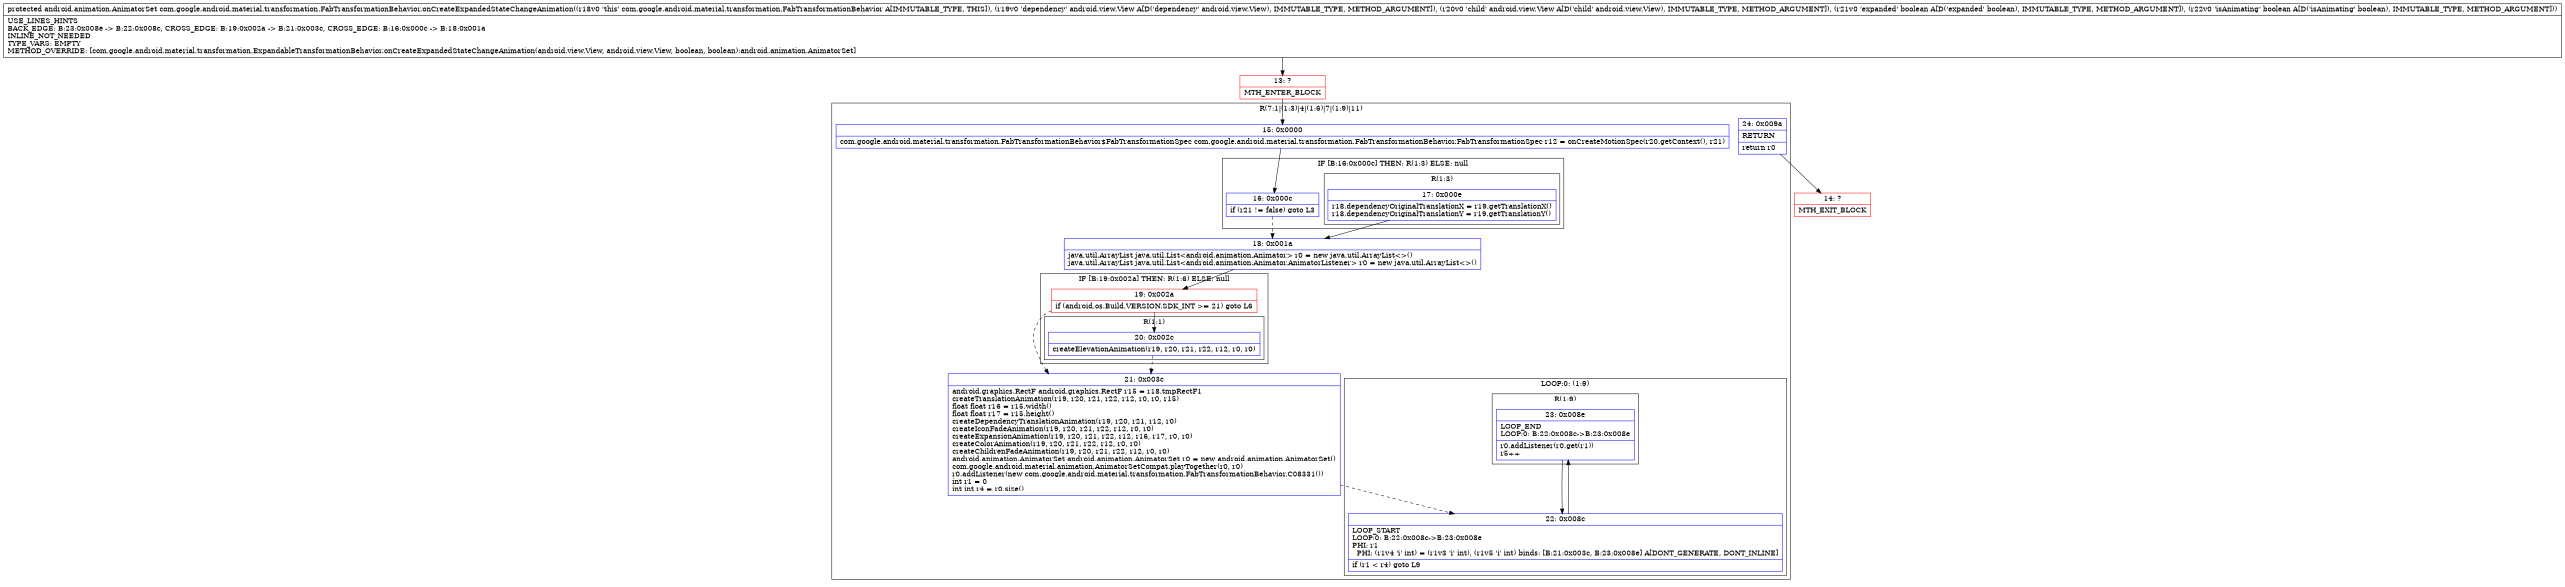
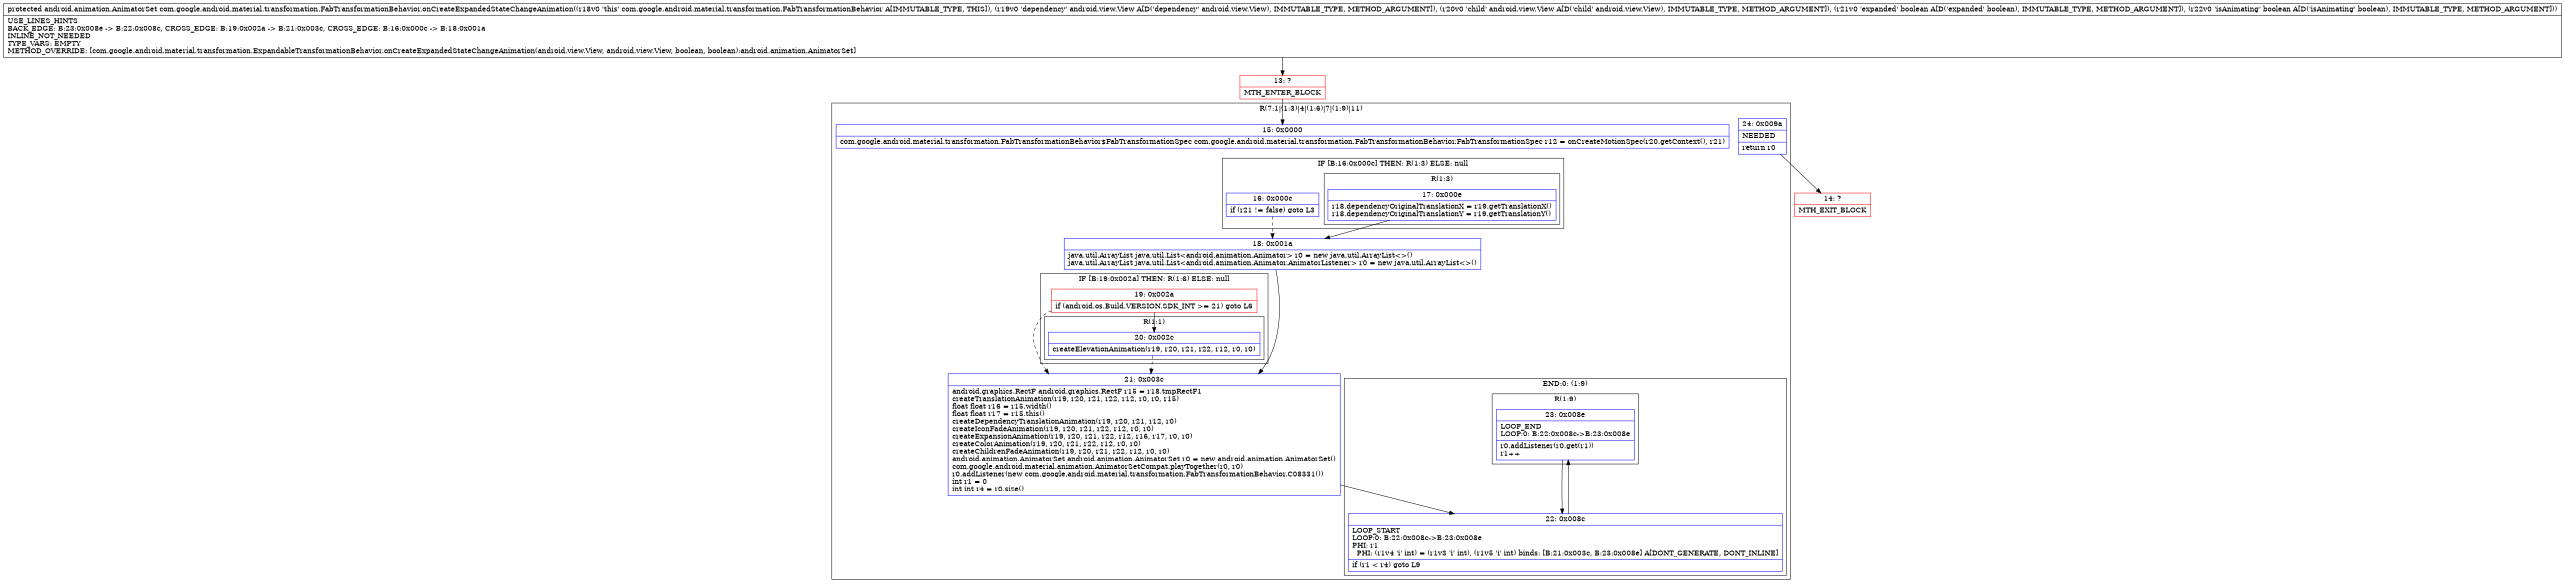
node "24: 0x009a": text "RETURN" -> "NEEDED"
edge "15: 0x0000" -> "16: 0x000c": removed
edge "18: 0x001a" -> "19: 0x002a": now "18: 0x001a" -> "21: 0x003c"
cluster "LOOP:0: (1:9)": label "LOOP:0: (1:9)" -> "END:0: (1:9)"
node "21: 0x003c": text "float float r17 = r15.height()" -> "float float r17 = r15.this()"
node "23: 0x008e": text "r5++" -> "r1++"
edge "21: 0x003c" -> "22: 0x008c": style dashed -> solid
